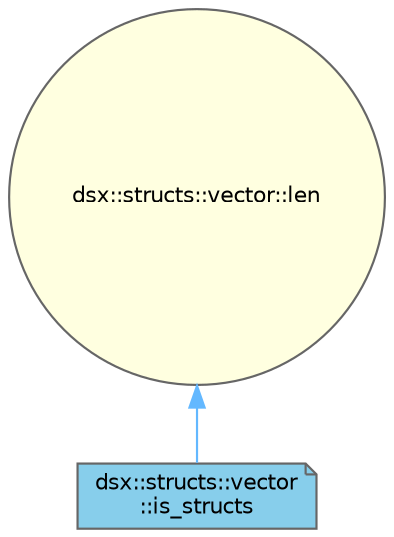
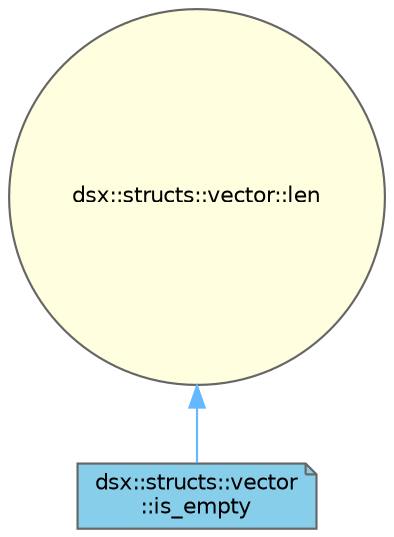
node "dsx::structs::vector ::is_structs": label "dsx::structs::vector ::is_structs" -> "dsx::structs::vector ::is_empty"
